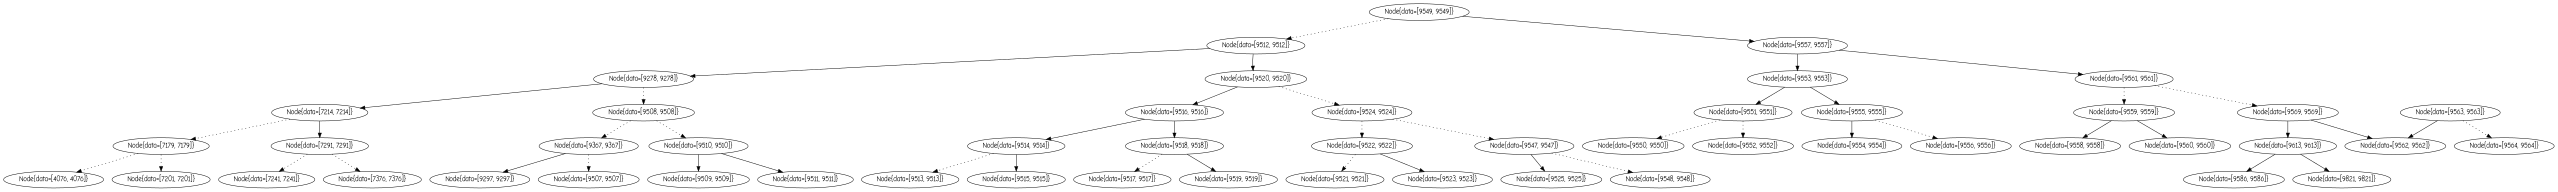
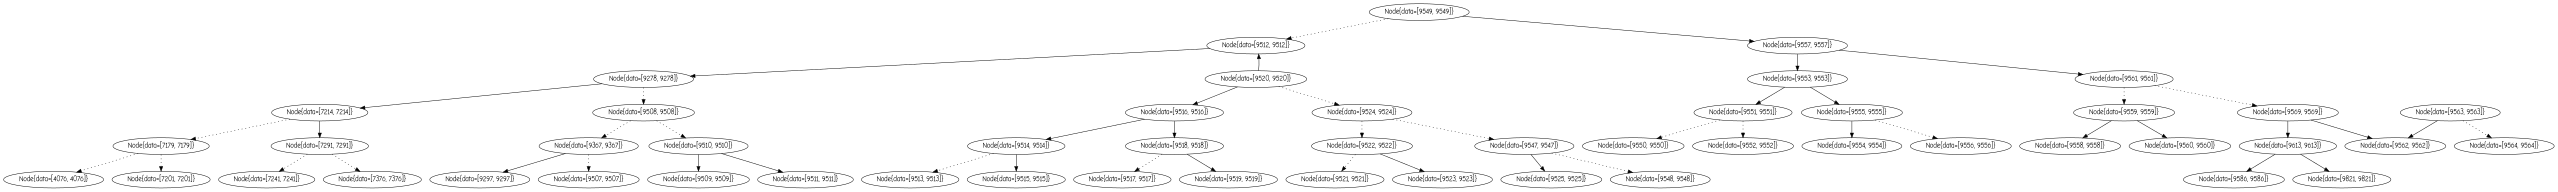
edge "Node{data=[9512, 9512]}" -> "Node{data=[9520, 9520]}": reversed
